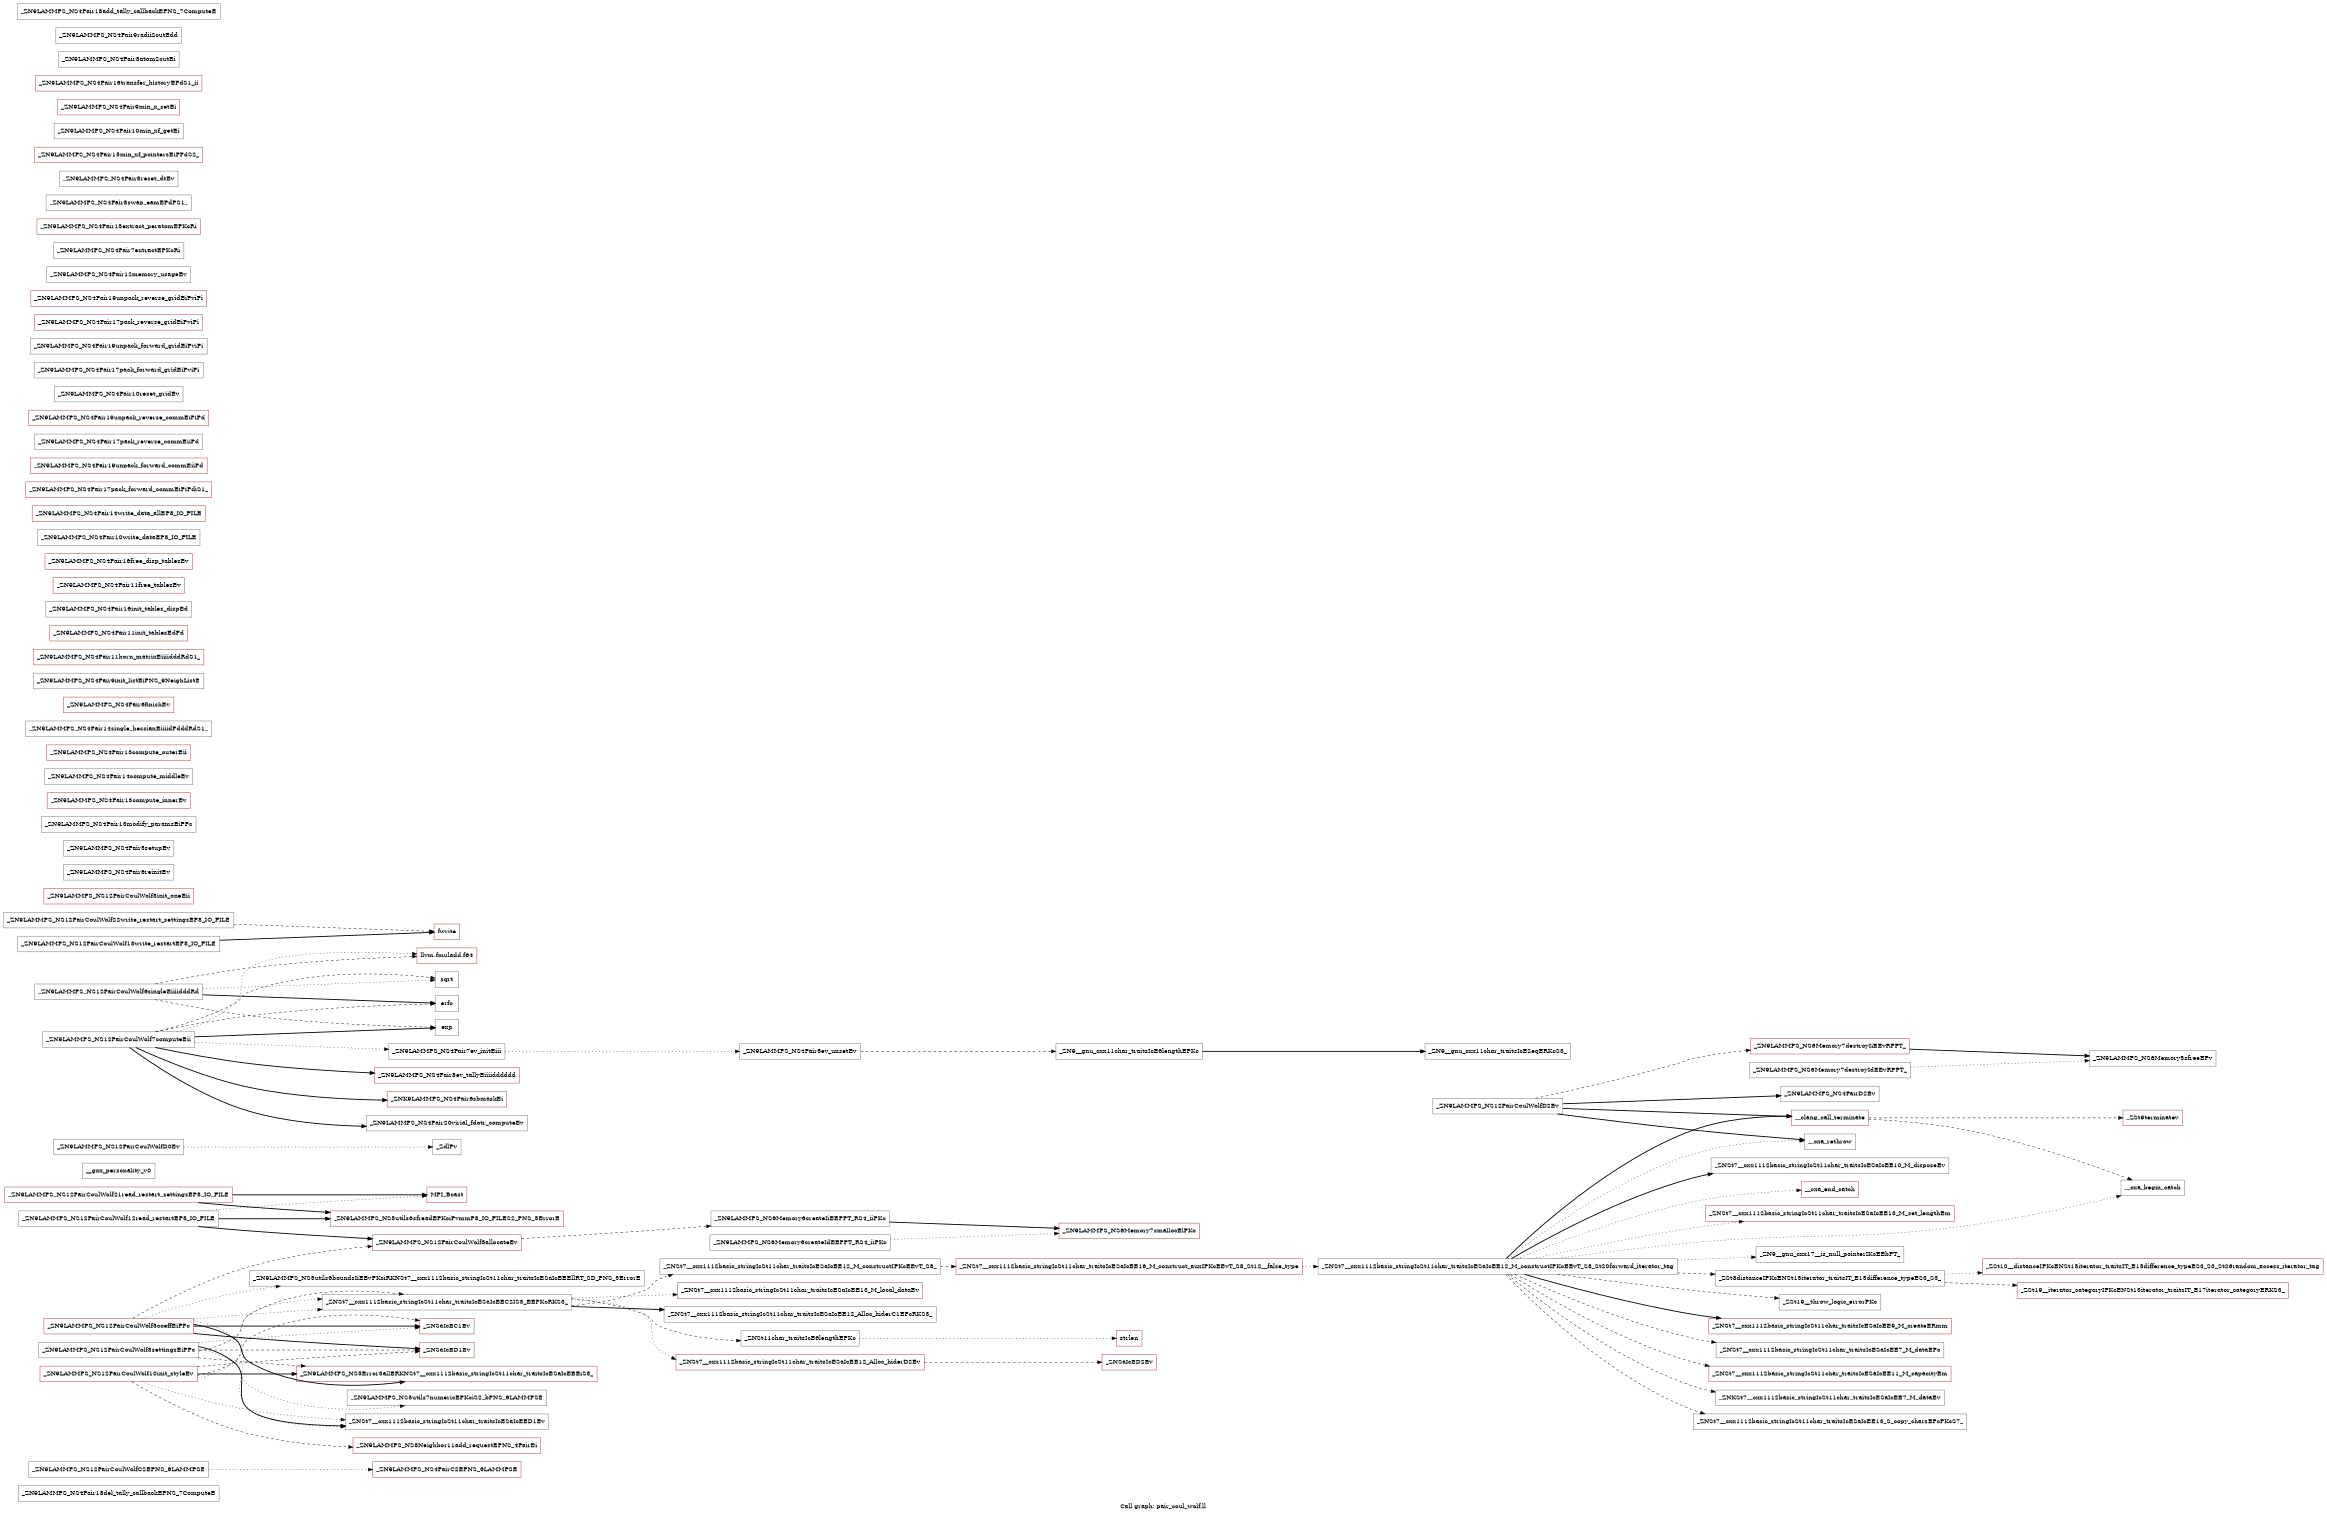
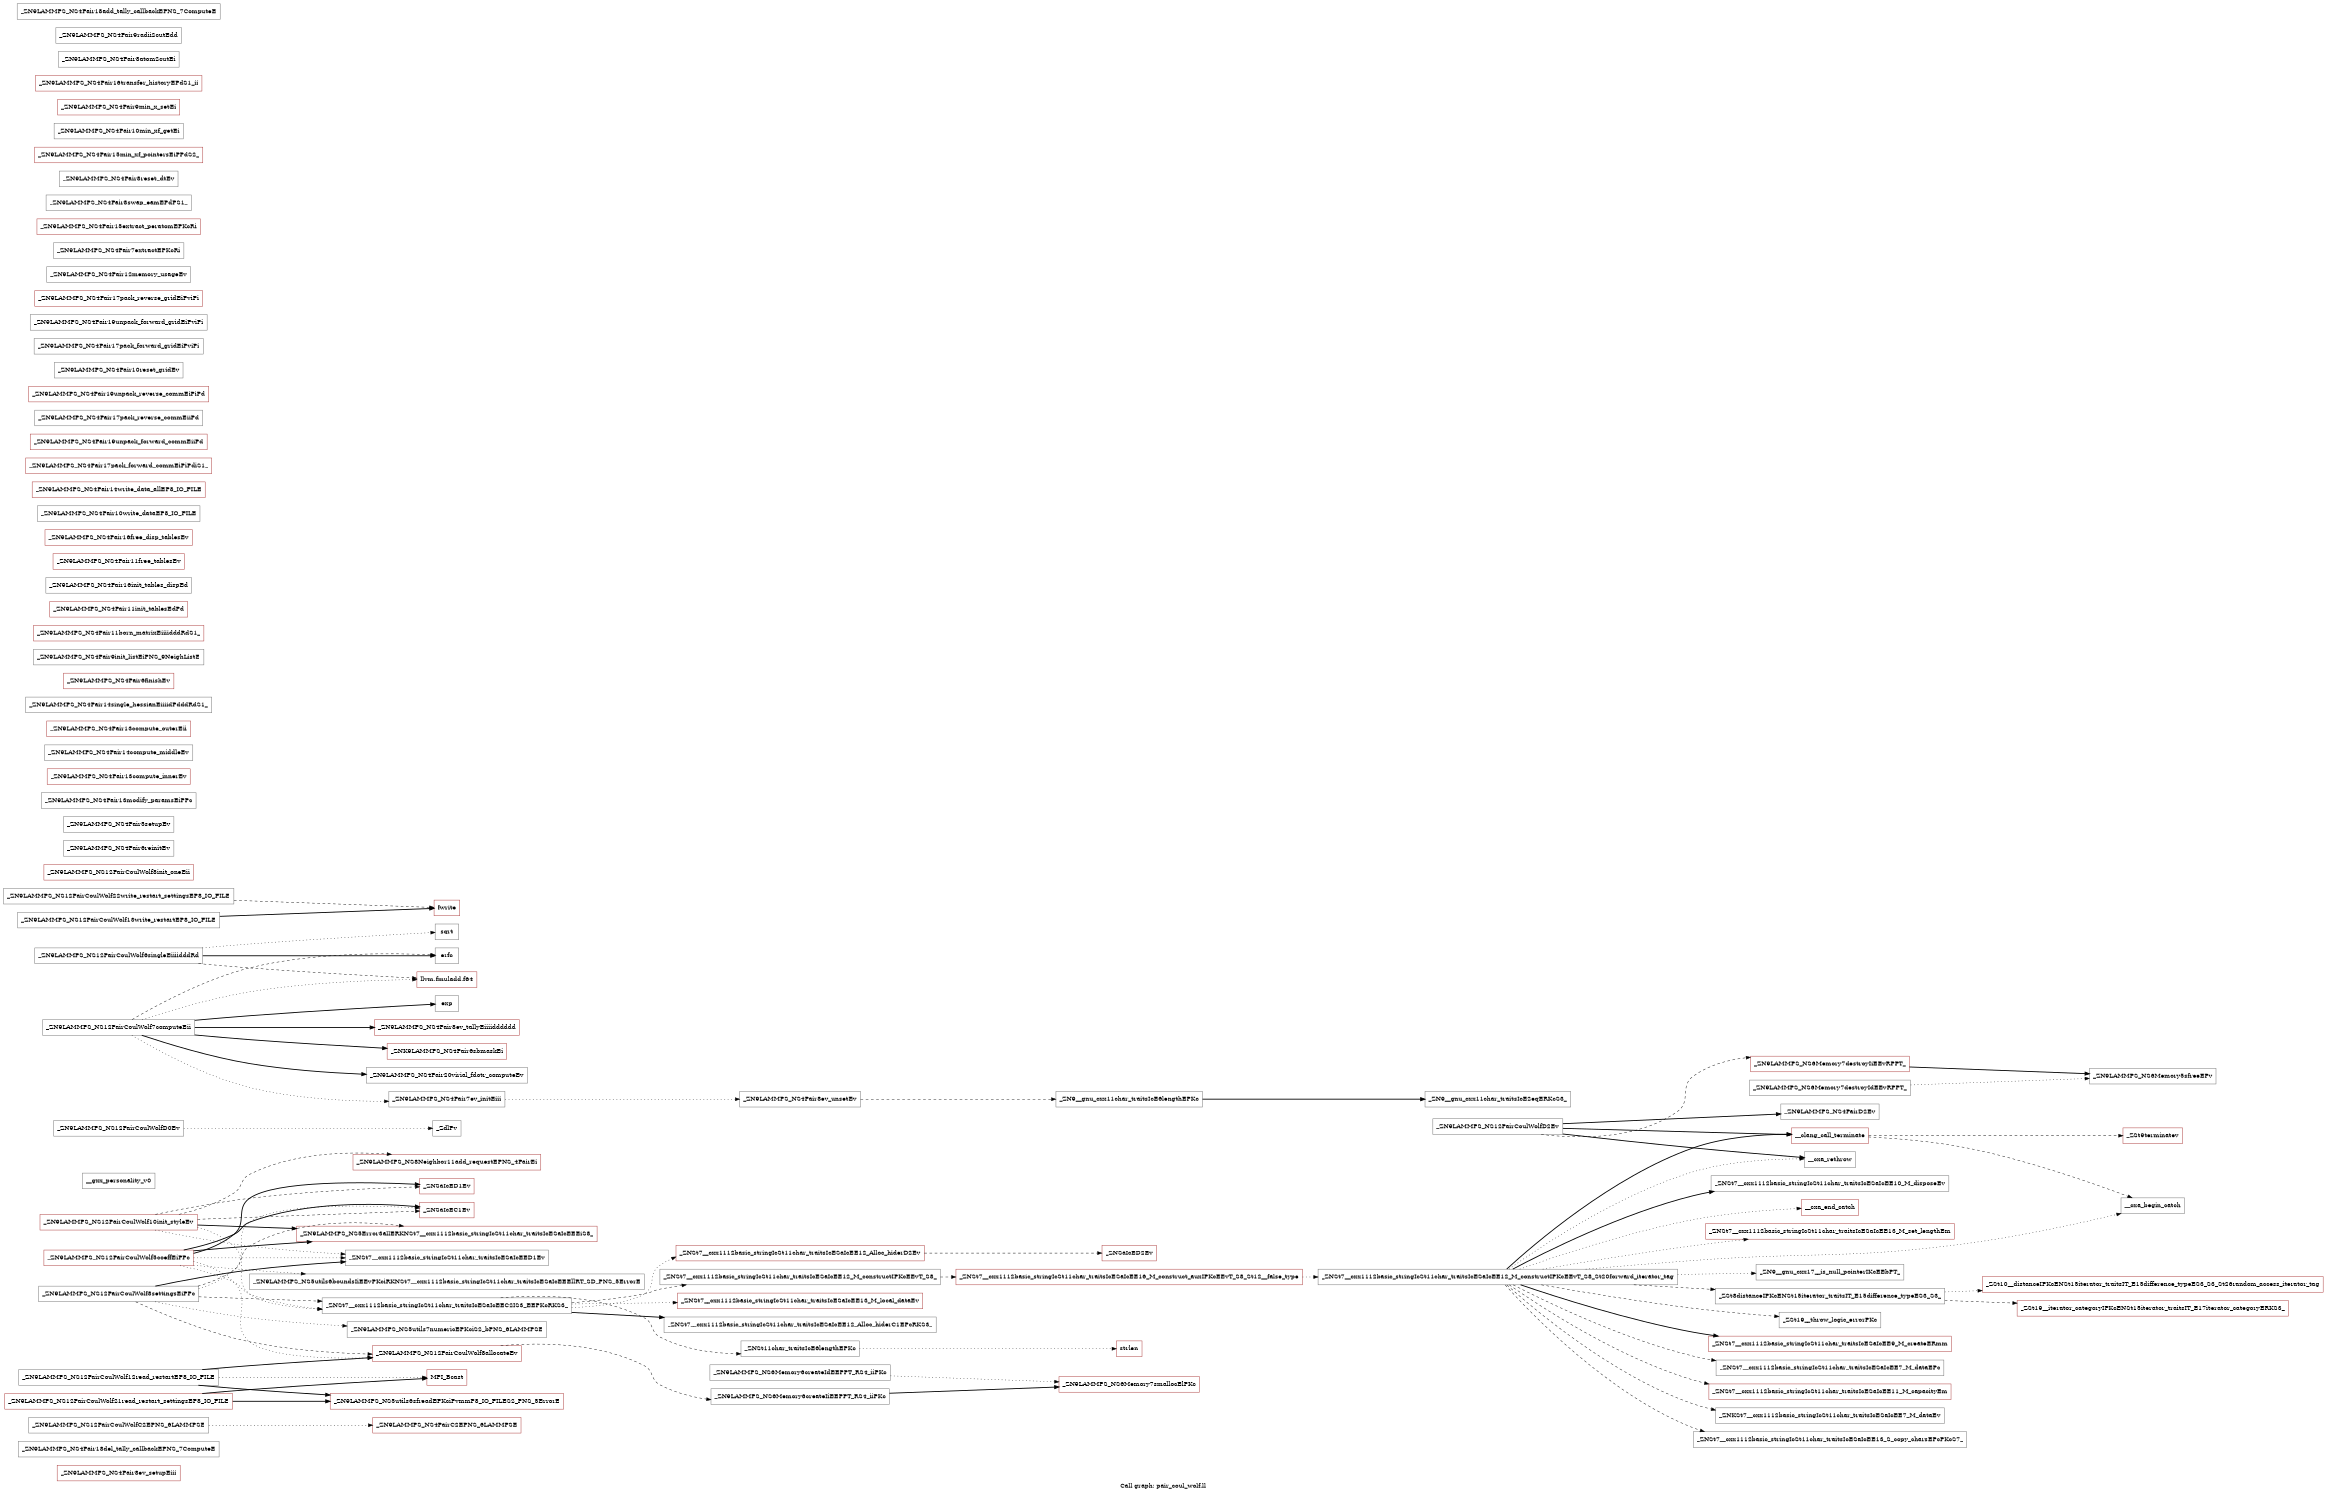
node "_ZN9LAMMPS_NS4Pair19unpack_reverse_gridEiPviPi": removed
edge "_ZN9LAMMPS_NS12PairCoulWolf7computeEii" -> "sqrt": removed
edge "_ZN9LAMMPS_NS12PairCoulWolf6singleEiiiidddRd" -> "exp": removed
edge "_ZN9LAMMPS_NS12PairCoulWolf5coeffEiPPc" -> "_ZN9LAMMPS_NS12PairCoulWolf8allocateEv": style dashed -> dotted
edge "_ZN9LAMMPS_NS12PairCoulWolf8settingsEiPPc" -> "_ZNSaIcED1Ev": now "_ZN9LAMMPS_NS12PairCoulWolf8settingsEiPPc" -> "_ZN9LAMMPS_NS12PairCoulWolf8allocateEv"
node "_ZN9LAMMPS_NS4Pair8ev_setupEiii": added
